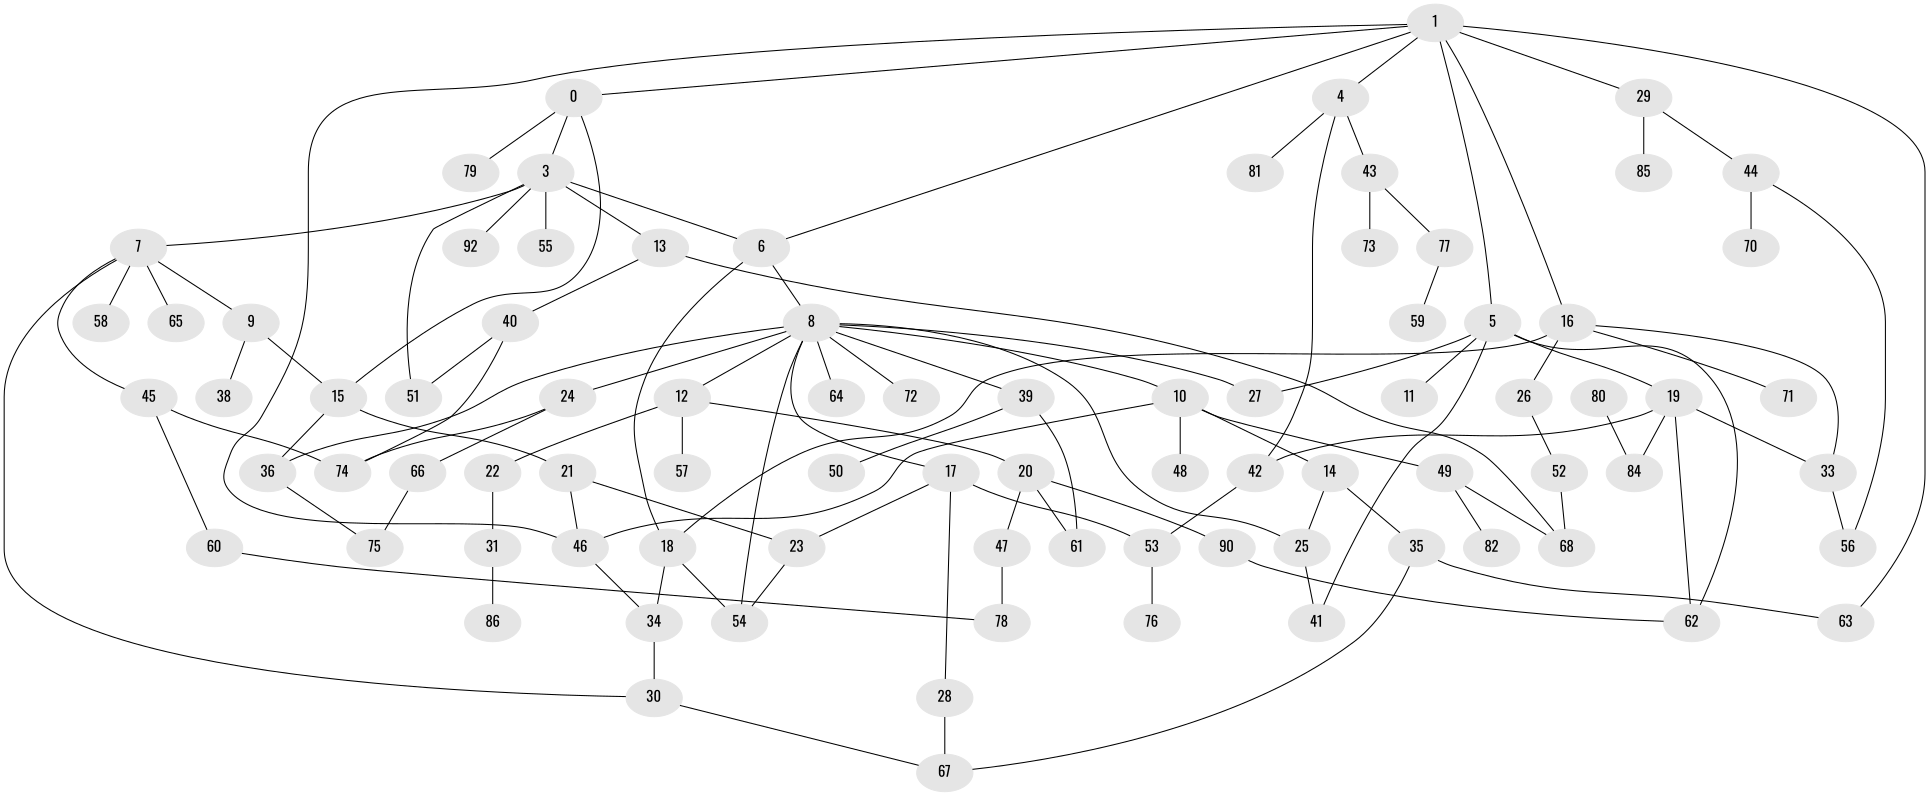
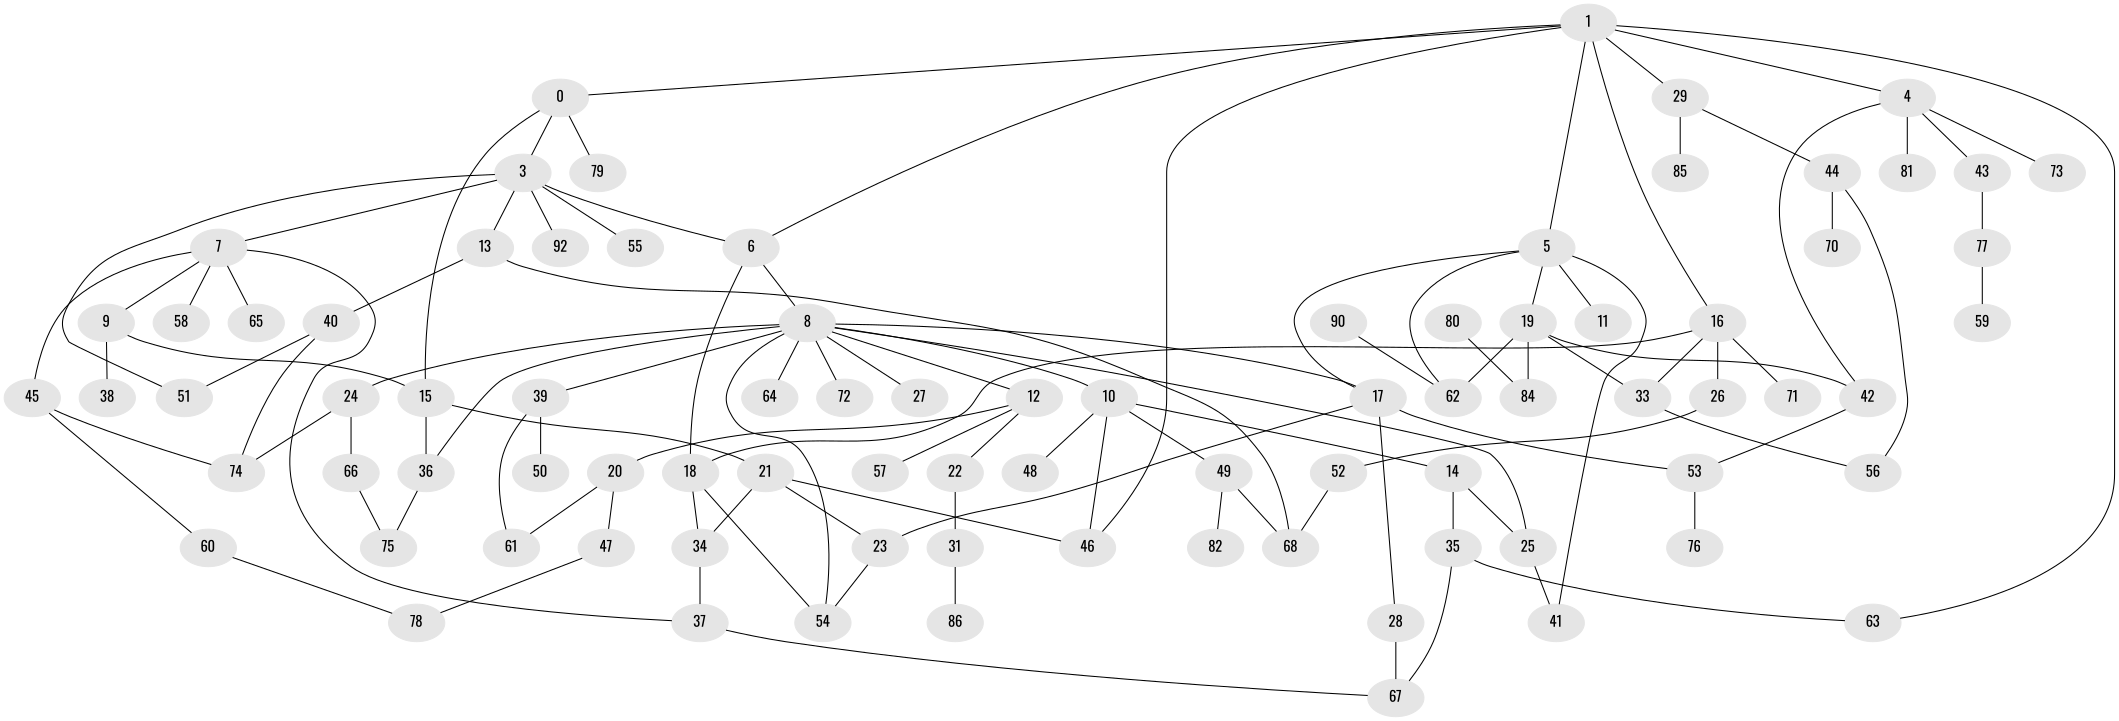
edge "43" -- "73": now "4" -- "73"
edge "5" -- "27": now "5" -- "17"
edge "20" -- "90": removed
edge "46" -- "34": now "21" -- "34"
node "30": label "30" -> "37"
